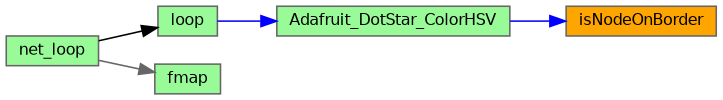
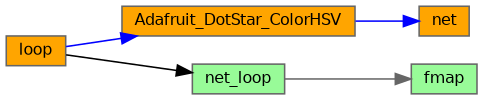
node "loop": fillcolor palegreen -> orange
node "Adafruit_DotStar_ColorHSV": fillcolor palegreen -> orange
node "isNodeOnBorder": label "isNodeOnBorder" -> "net"
edge "net_loop" -> "loop": reversed
